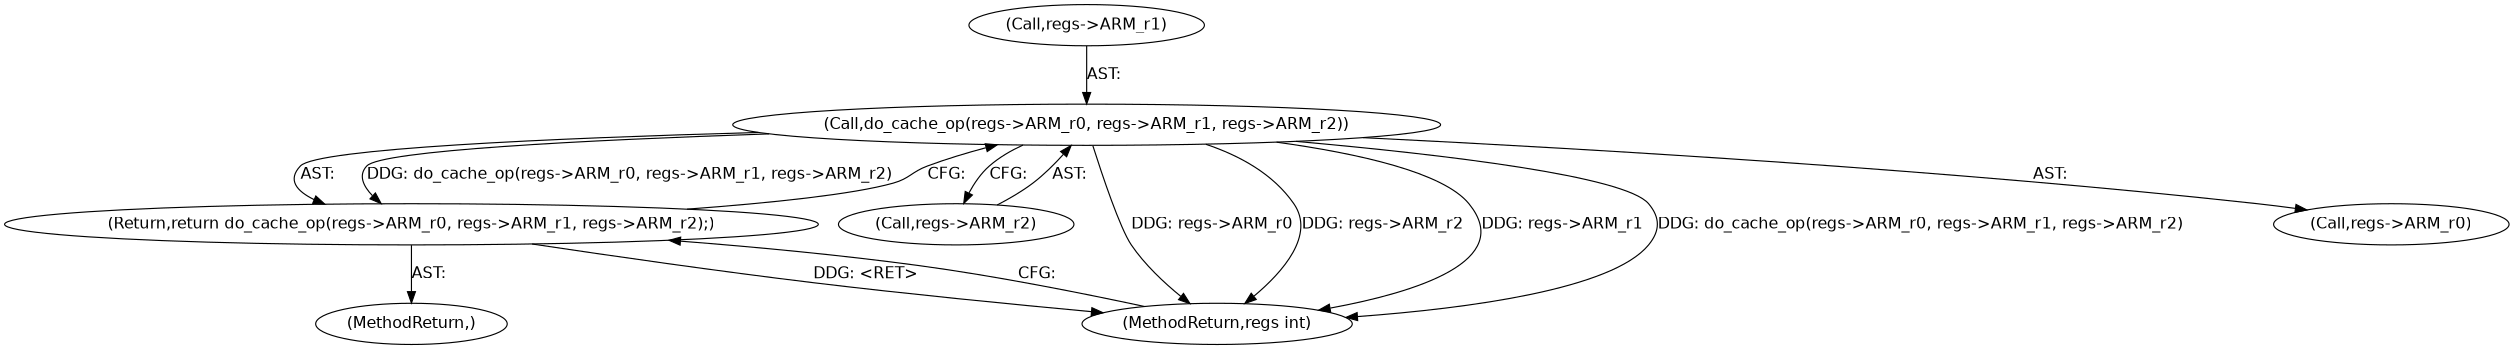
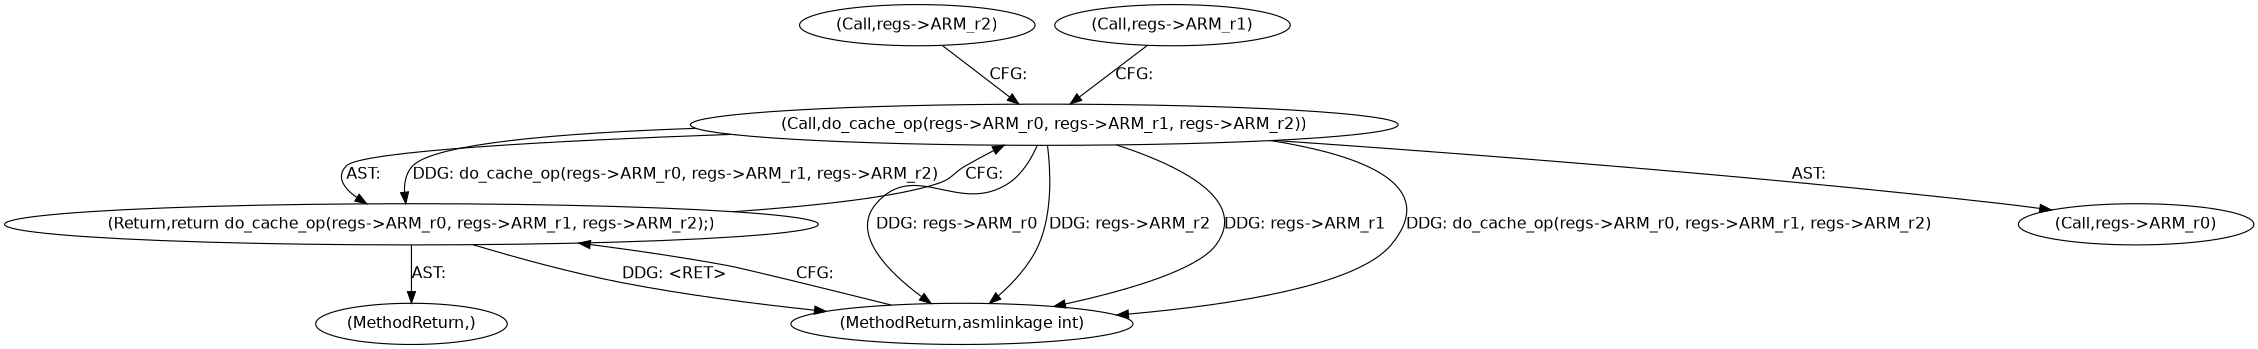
edge "(Call,regs->ARM_r1)" -> "(Call,do_cache_op(regs->ARM_r0, regs->ARM_r1, regs->ARM_r2))": label "AST: " -> "CFG: "
edge "(Call,do_cache_op(regs->ARM_r0, regs->ARM_r1, regs->ARM_r2))" -> "(Call,regs->ARM_r2)": removed, label "CFG:"
edge "(Call,regs->ARM_r2)" -> "(Call,do_cache_op(regs->ARM_r0, regs->ARM_r1, regs->ARM_r2))": label "AST: " -> "CFG: "
node "(MethodReturn,regs int)": label "(MethodReturn,regs int)" -> "(MethodReturn,asmlinkage int)"
